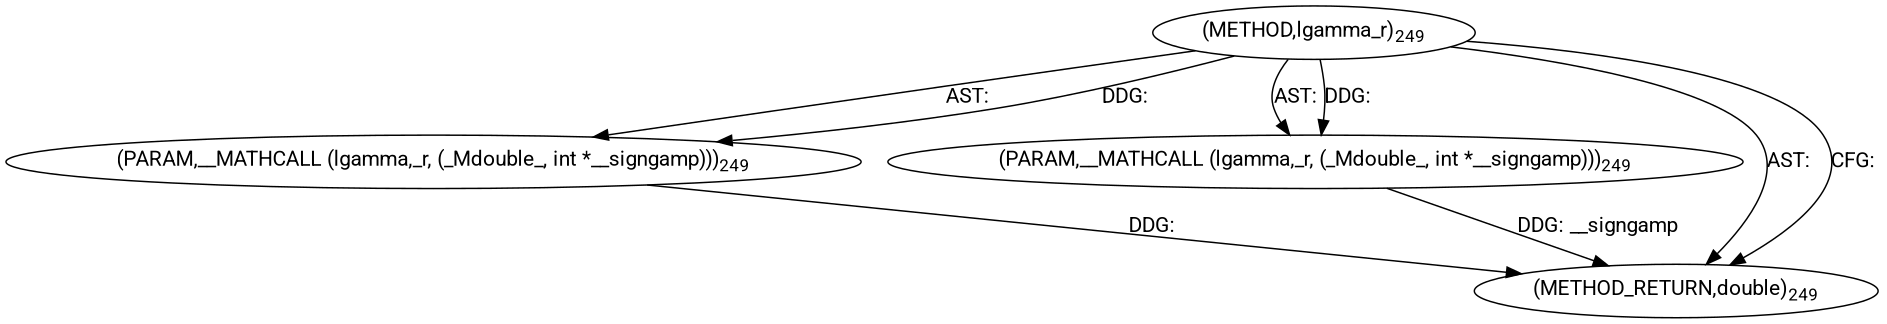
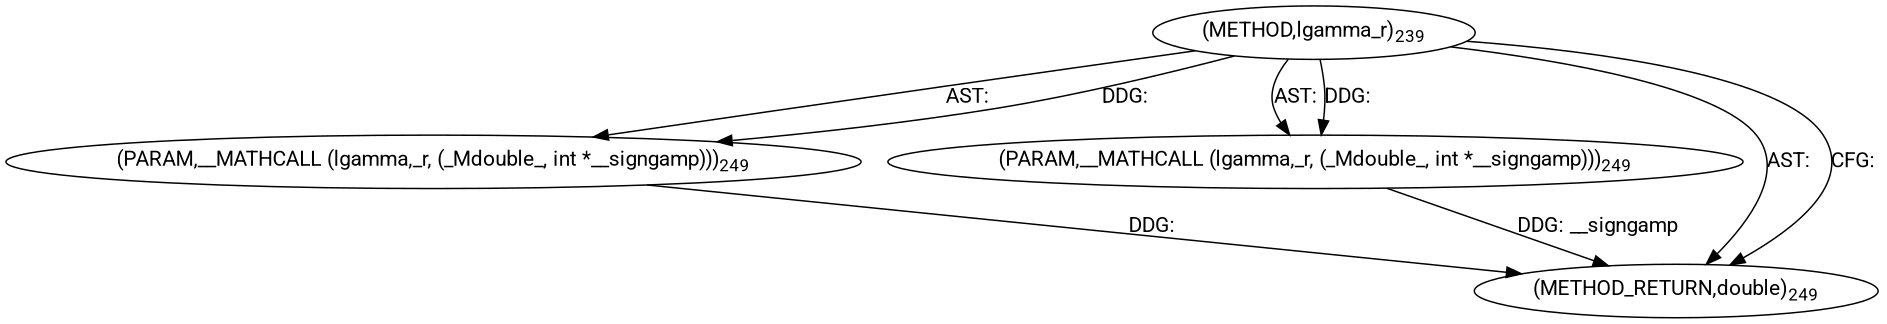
node "(METHOD,lgamma_r)": text "249" -> "239"
